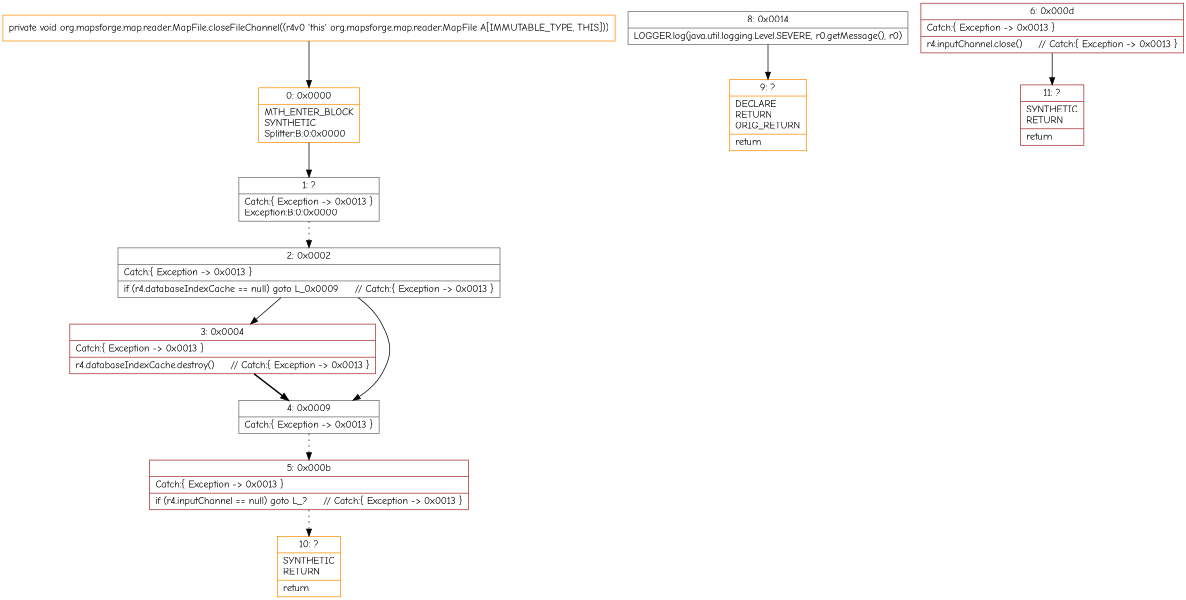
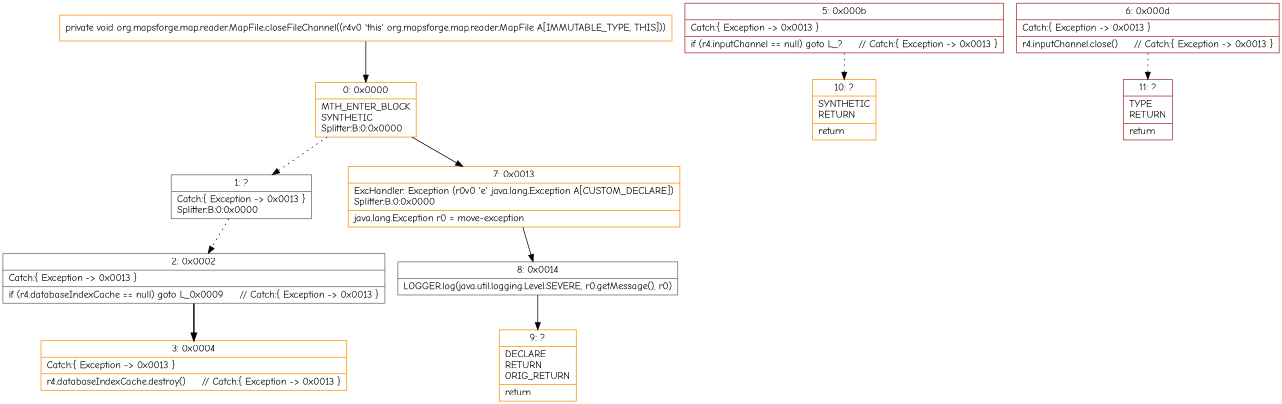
edge "6: 0x000d" -> "11: ?": style solid -> dotted
node "11: ?": text "SYNTHETIC" -> "TYPE"
edge "0: 0x0000" -> "1: ?": style solid -> dotted
node "7: 0x0013": added
node "1: ?": text "Exception:B:0:0x0000" -> "Splitter:B:0:0x0000"
edge "2: 0x0002" -> "3: 0x0004": style solid -> bold
node "3: 0x0004": color brown -> darkorange
node "4: 0x0009": removed
